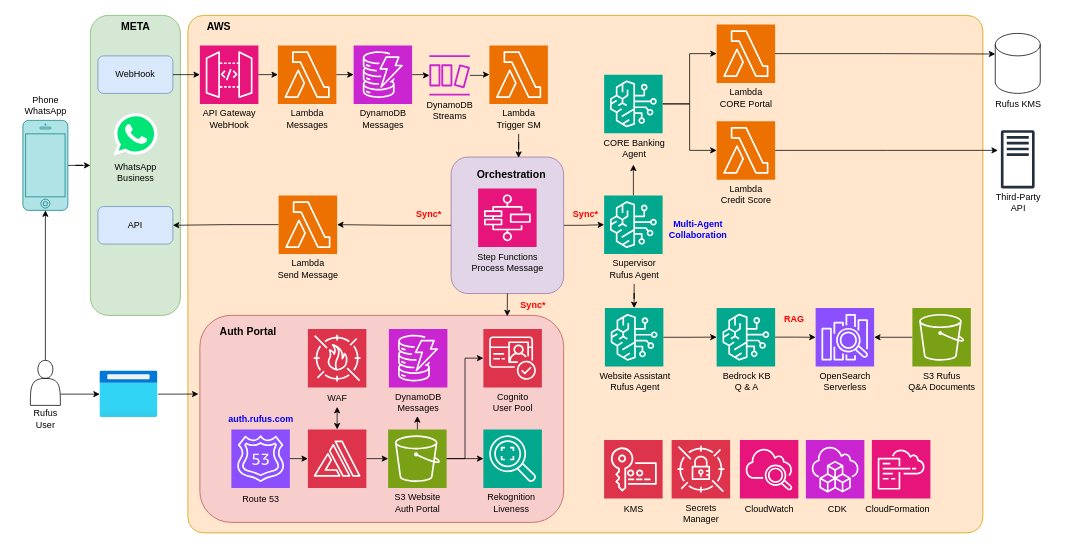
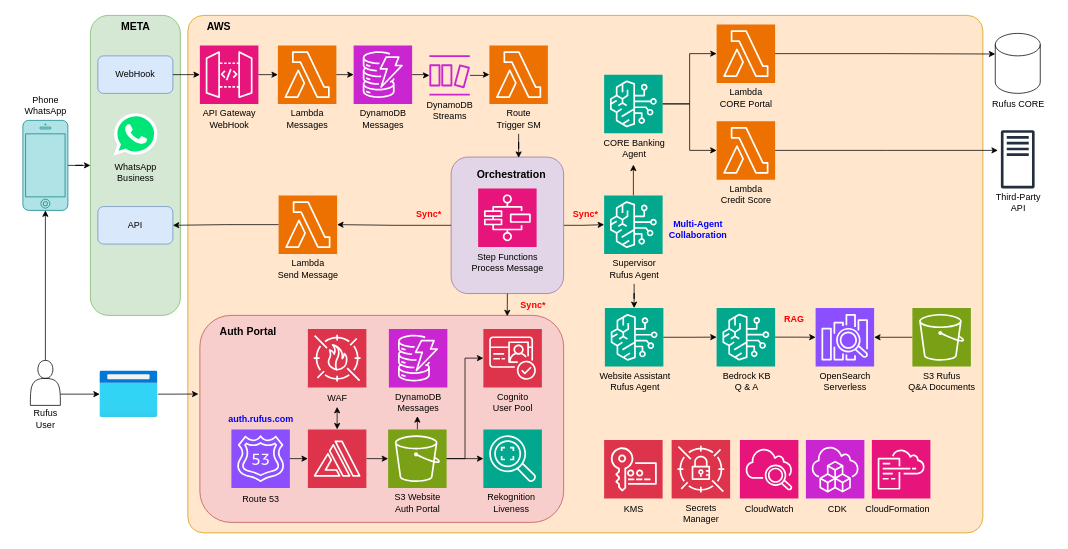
node "Rufus KMS": label "Rufus KMS" -> "Rufus CORE"
node "Lambda Trigger SM": label "Lambda Trigger SM" -> "Route Trigger SM"
